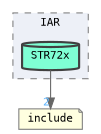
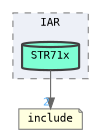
node "STR72x": label "STR72x" -> "STR71x"
